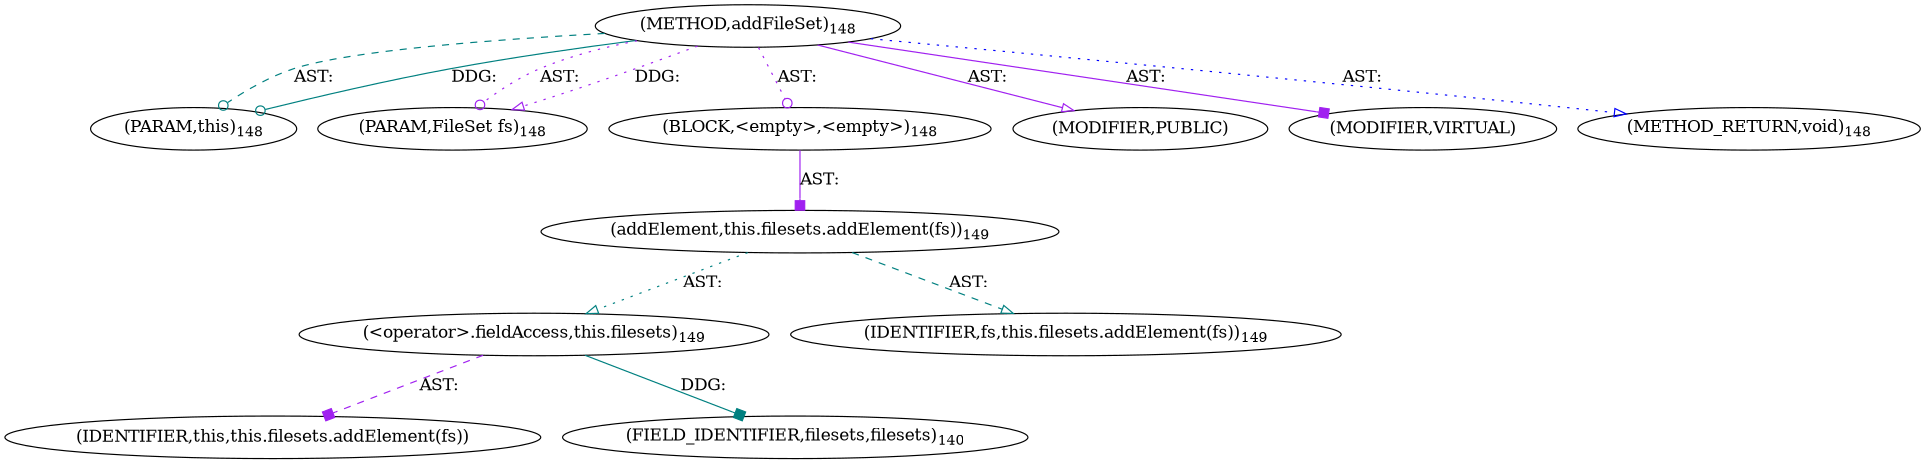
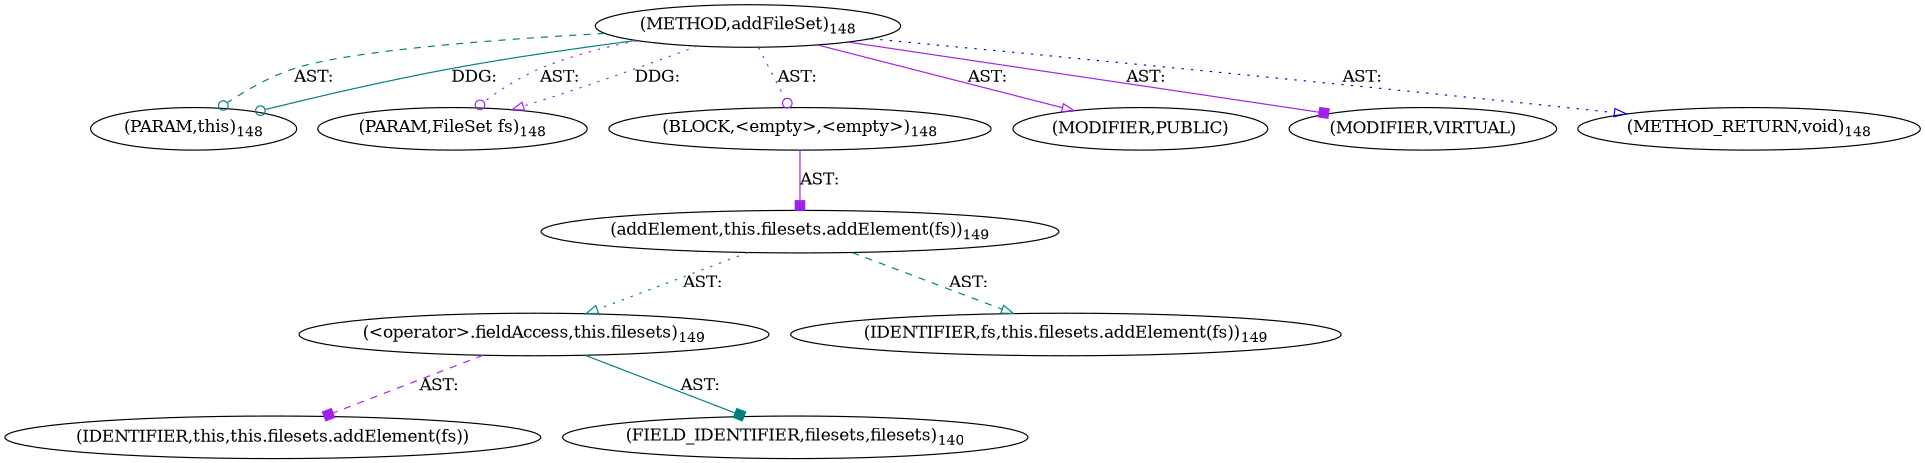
edge "(<operator>.fieldAccess,this.filesets)" -> "(FIELD_IDENTIFIER,filesets,filesets)": label "DDG: " -> "AST: "
